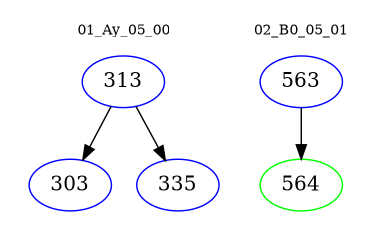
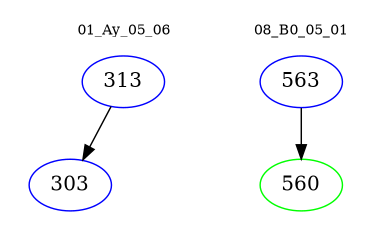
cluster "01_Ay_05_00": label "01_Ay_05_00" -> "01_Ay_05_06"
cluster "02_B0_05_01": label "02_B0_05_01" -> "08_B0_05_01"
node "335": removed
node "564": label "564" -> "560"
